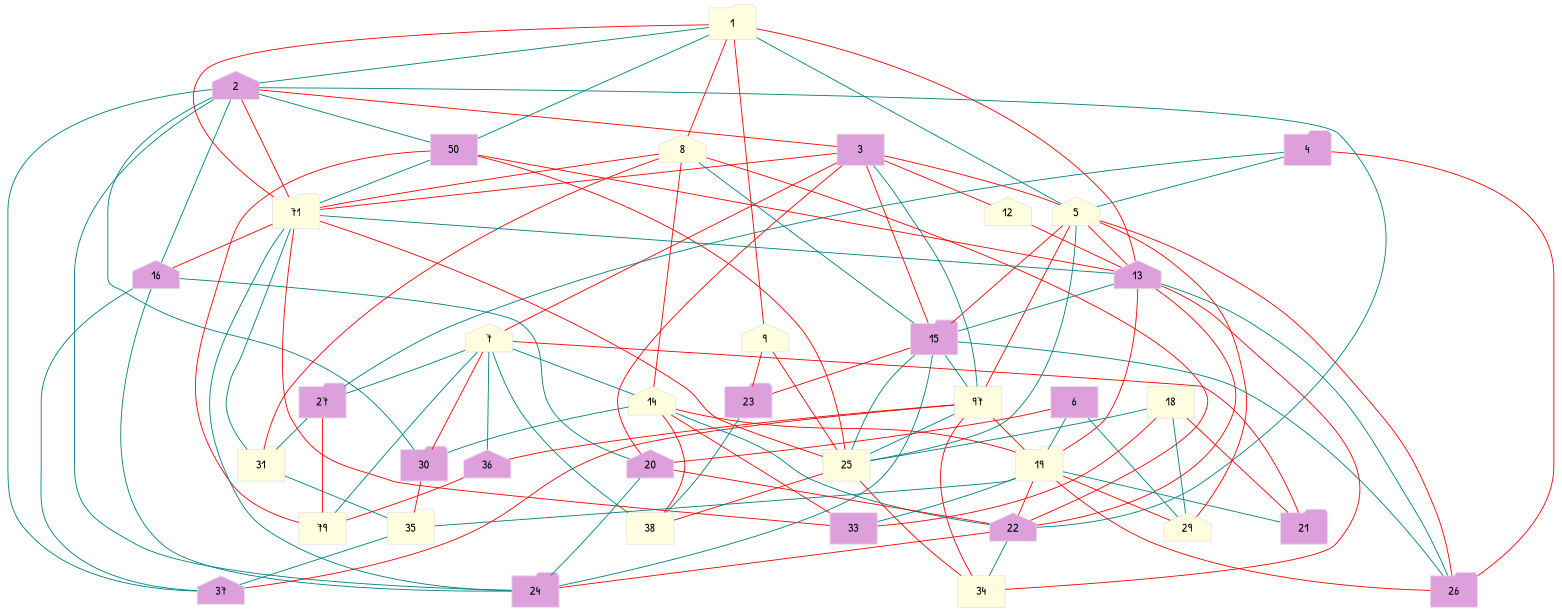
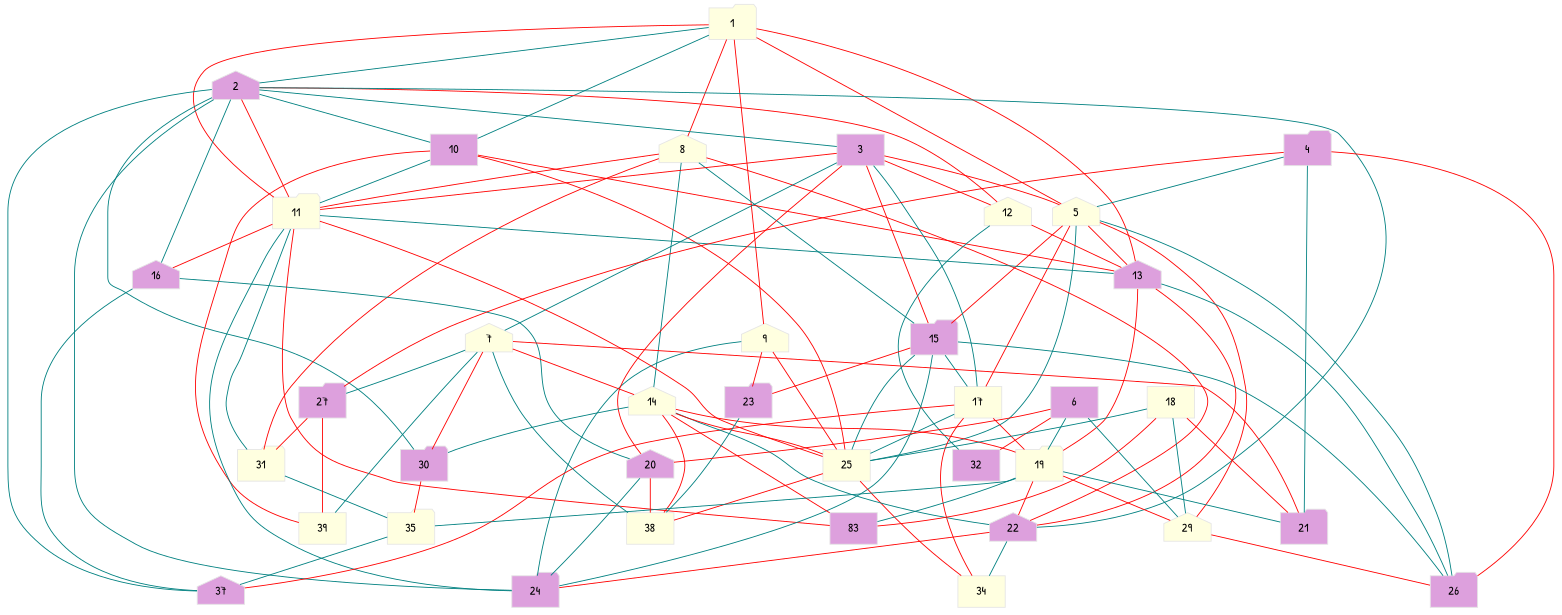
edge "2" -- "12": added
edge "2" -- "3": color red -> teal
edge "1" -- "5": color teal -> red
node "50": label "50" -> "10"
node "71": label "71" -> "11"
edge "4" -- "27": color teal -> red
edge "3" -- "7": color red -> teal
edge "8" -- "14": color red -> teal
edge "13" -- "15": removed
edge "4" -- "21": added
edge "5" -- "26": color red -> teal
edge "7" -- "14": color teal -> red
node "97": label "97" -> "17"
edge "27" -- "31": color teal -> red
edge "14" -- "25": added
node "36": removed
node "32": added
edge "20" -- "22": now "20" -- "38"
node "79": label "79" -> "39"
node "33": label "33" -> "83"
edge "13" -- "34": removed
edge "16" -- "24": now "9" -- "24"
edge "19" -- "26": now "29" -- "26"
